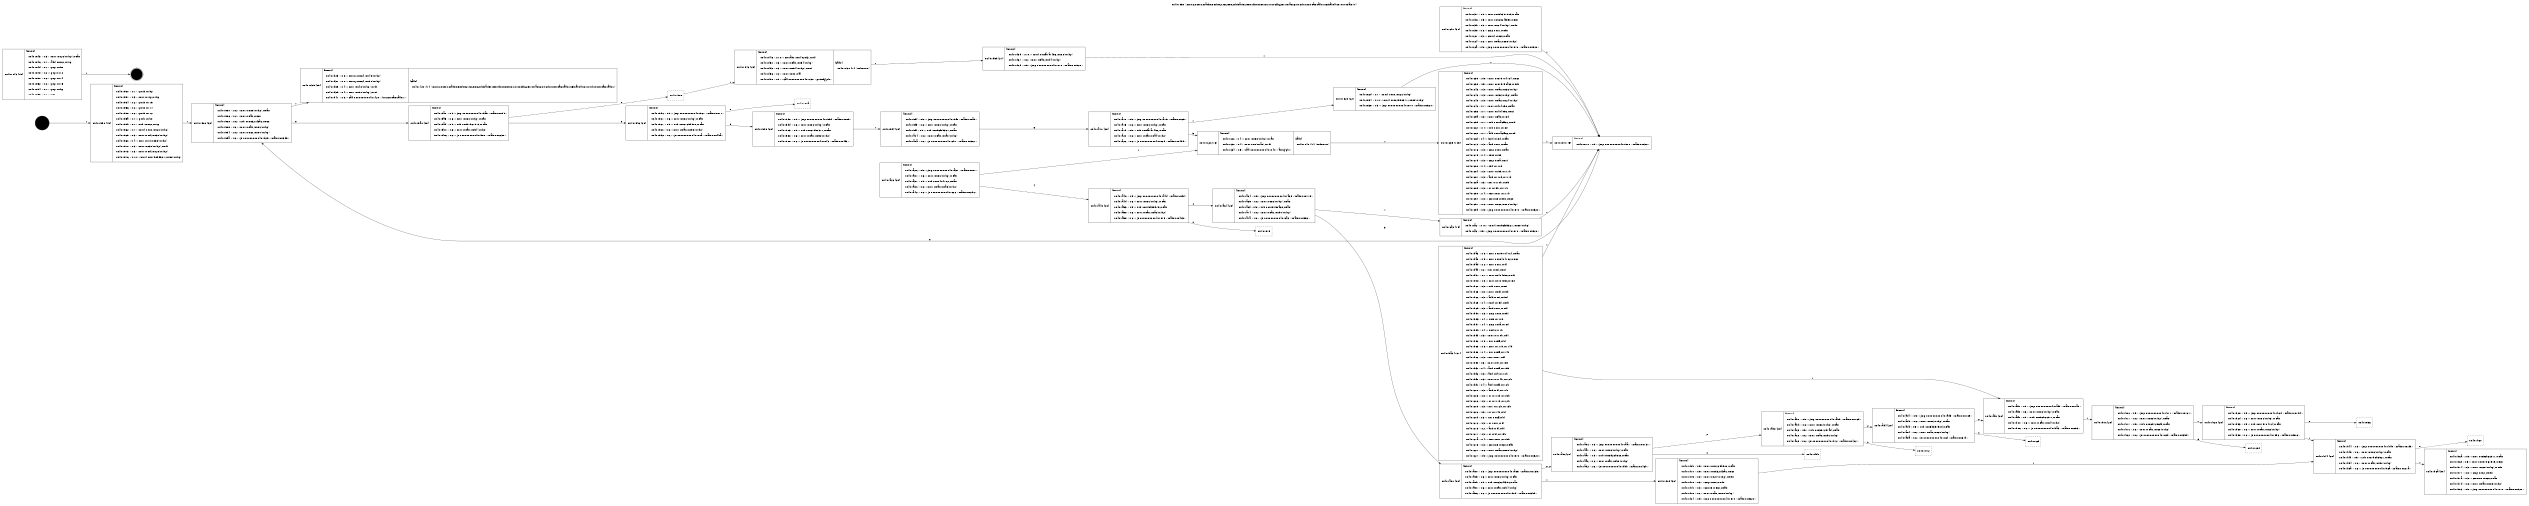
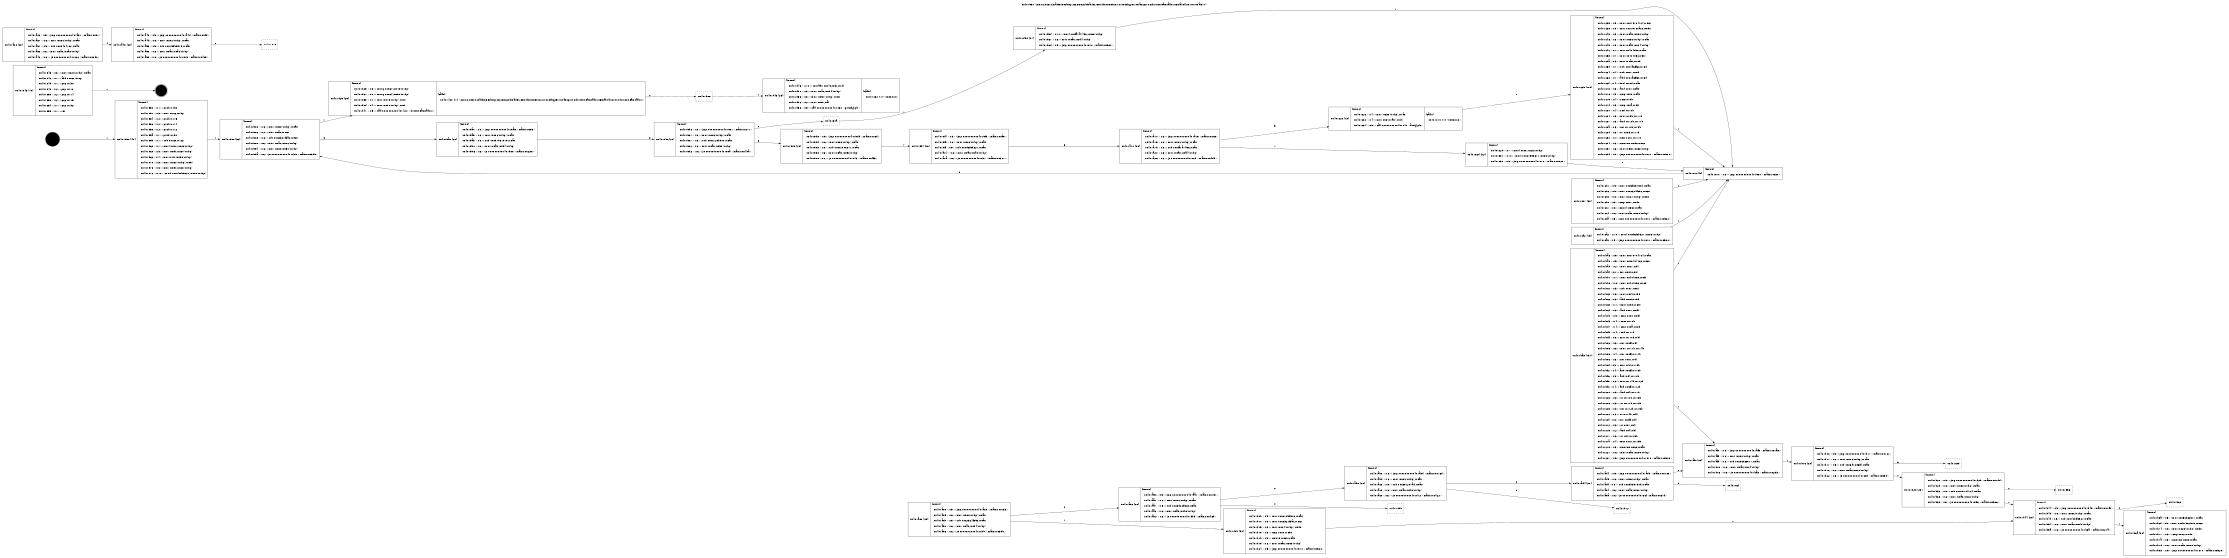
edge "0x401d46 [23]" -> "0x401d5d [21]": now "0x401e0a" -> "0x401d5d [21]"
edge "0x4019a0 [28]" -> "0x401b88": now "0x401d29 [29]" -> "0x401b88"
edge "0x401a2c [28]" -> "0x401c2c [13]": removed, label "1"
node "0x401a64 [28]": removed
